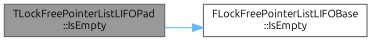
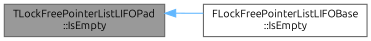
edge "TLockFreePointerListLIFOPad ::IsEmpty" -> "FLockFreePointerListLIFOBase ::IsEmpty": reversed
